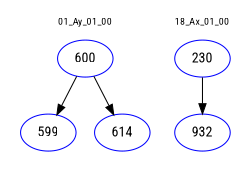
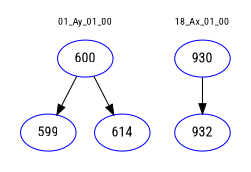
node "230": label "230" -> "930"
